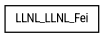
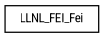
node "LLNL_LLNL_Fei": label "LLNL_LLNL_Fei" -> "LLNL_FEI_Fei"
